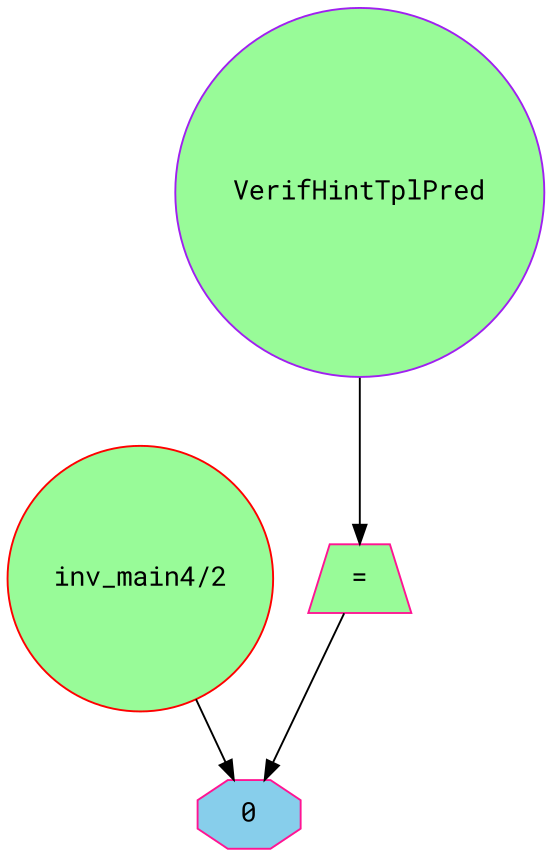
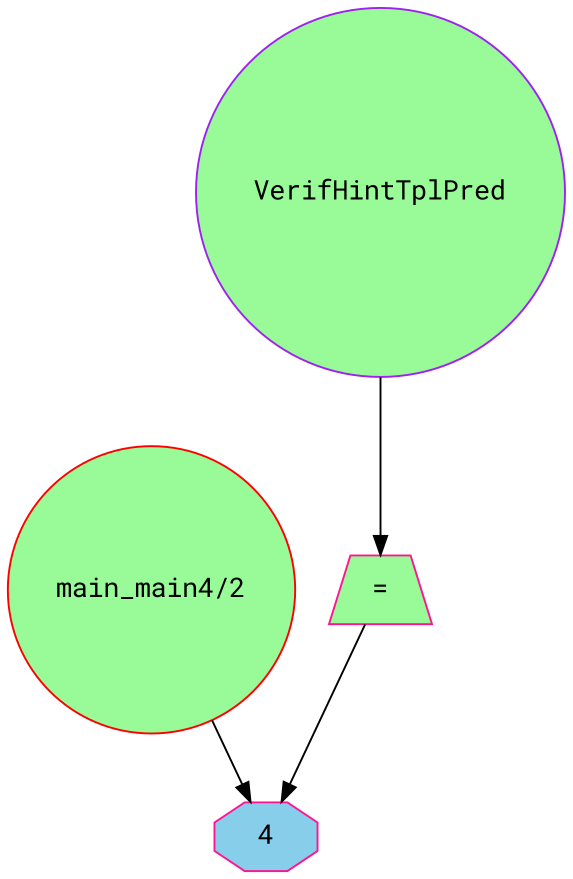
node "inv_main4/2": label "inv_main4/2" -> "main_main4/2"
node "0": label "0" -> "4"
